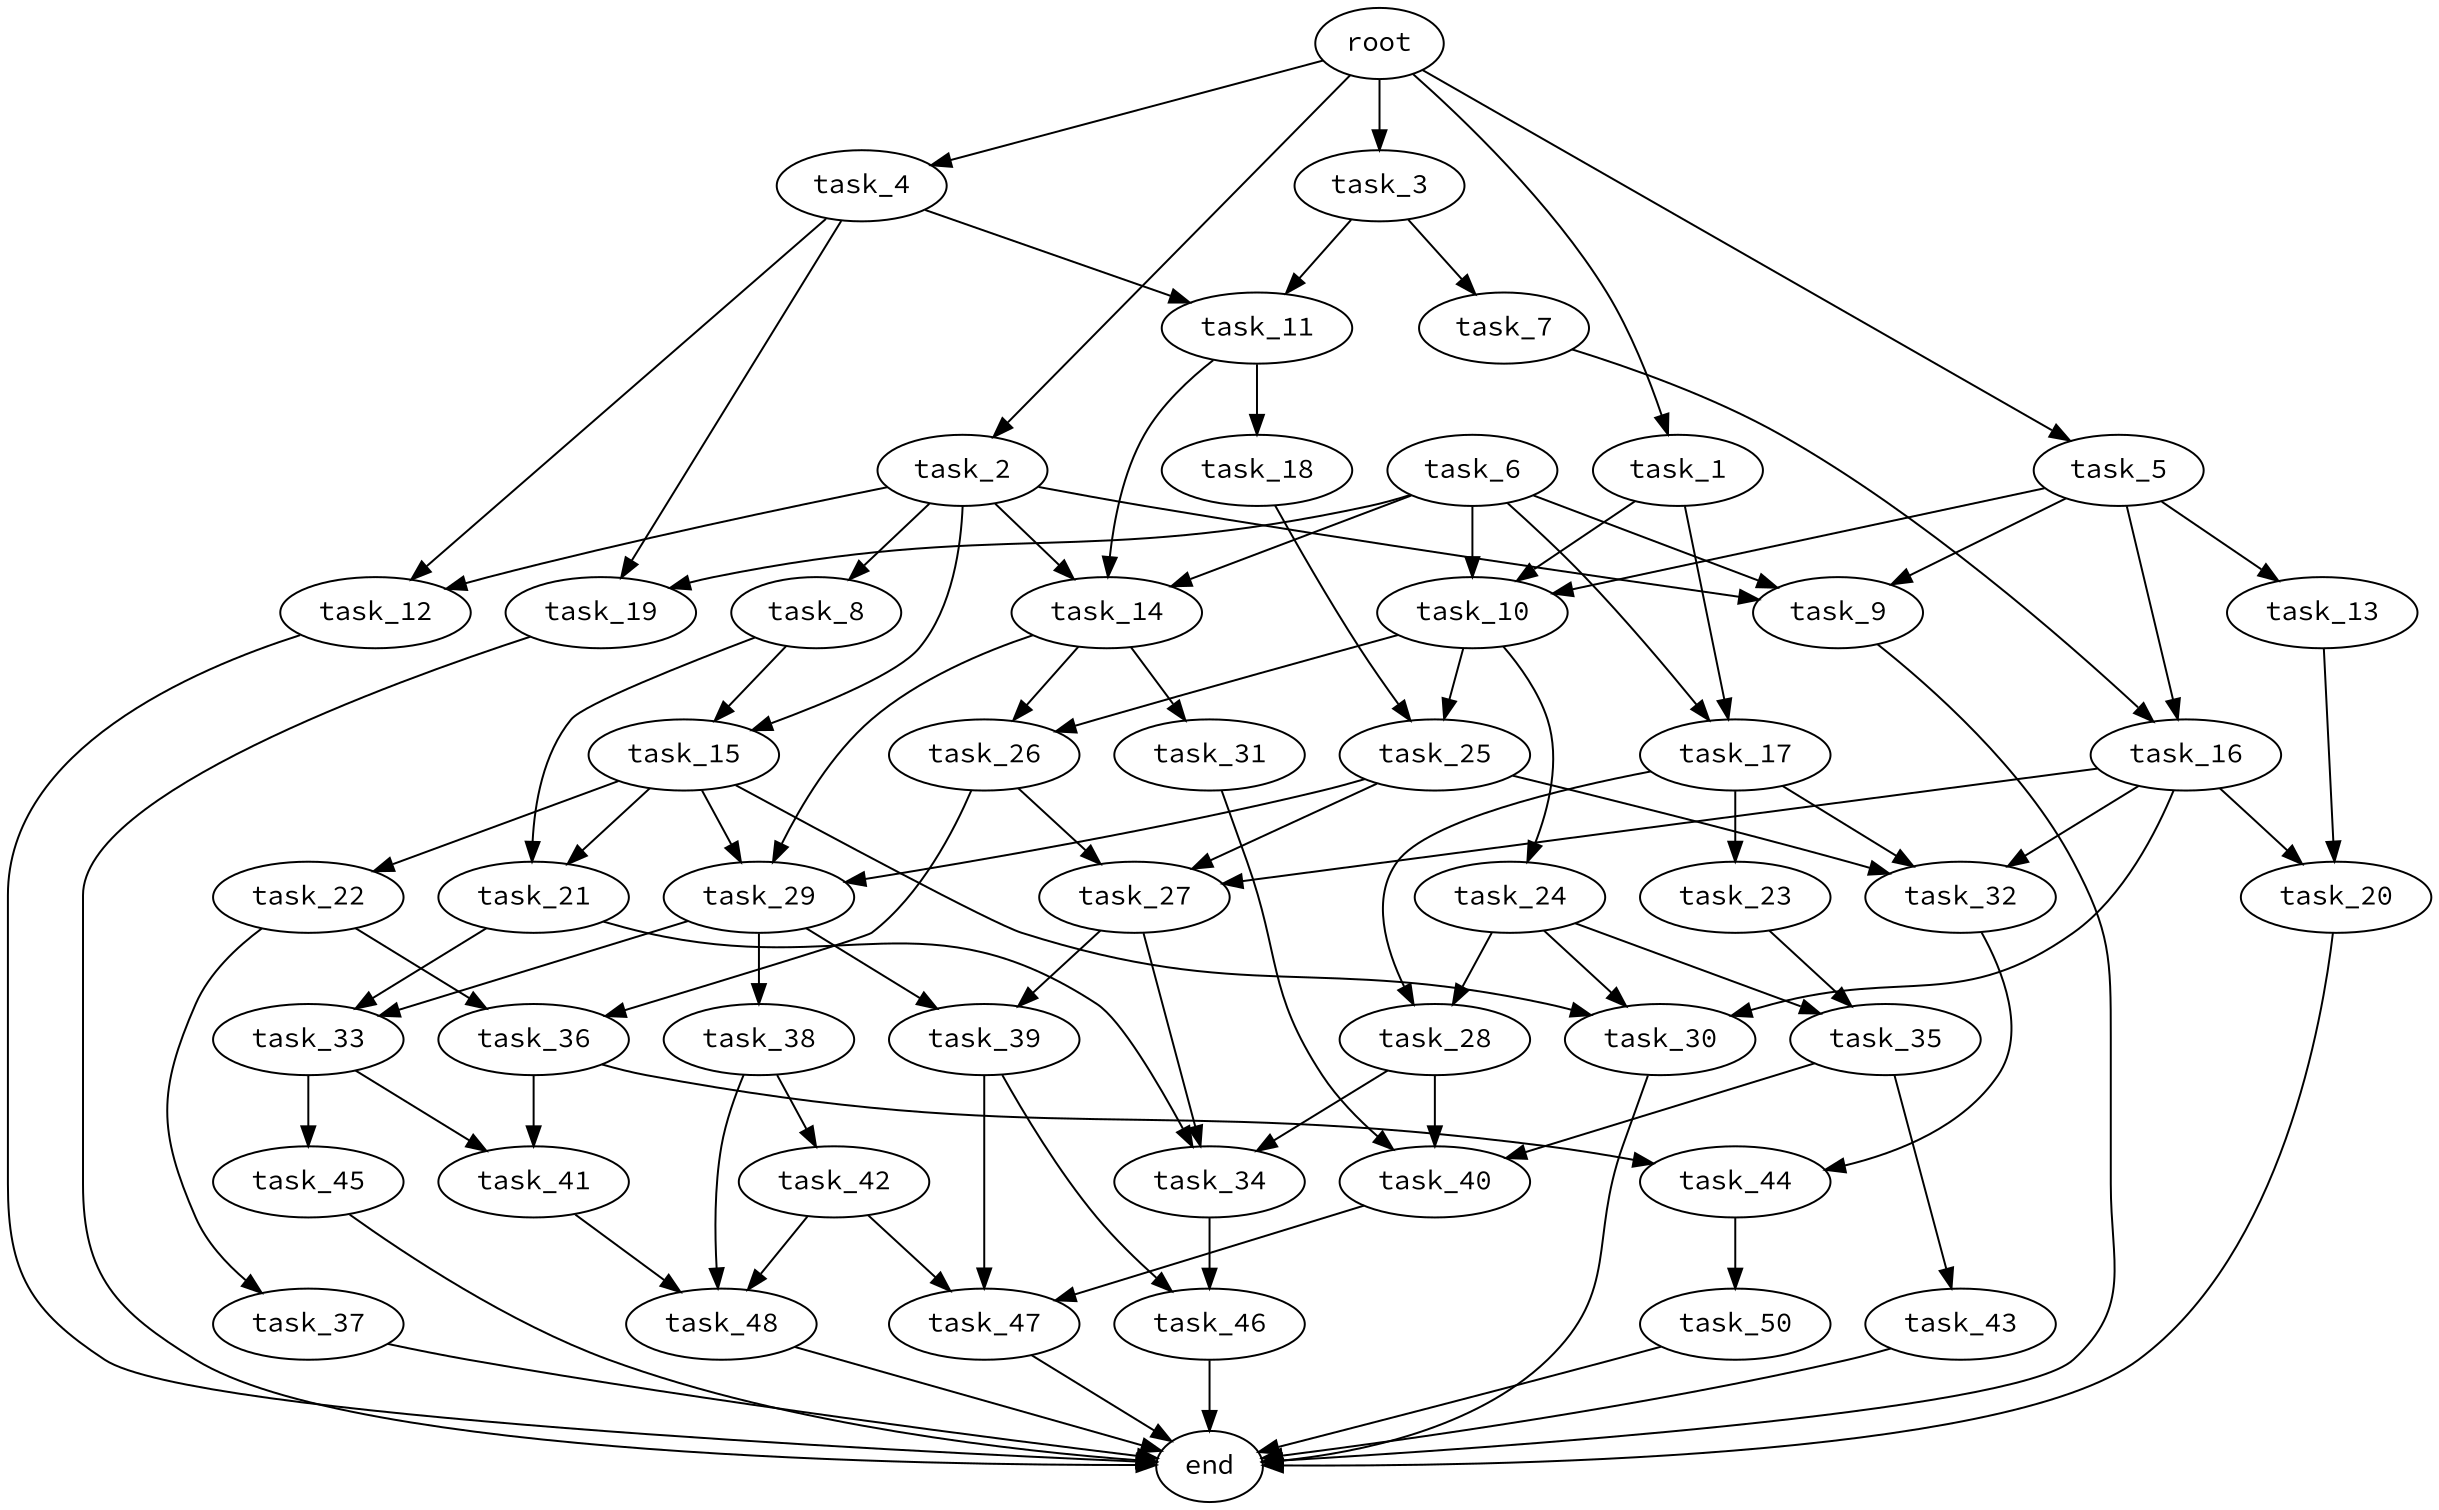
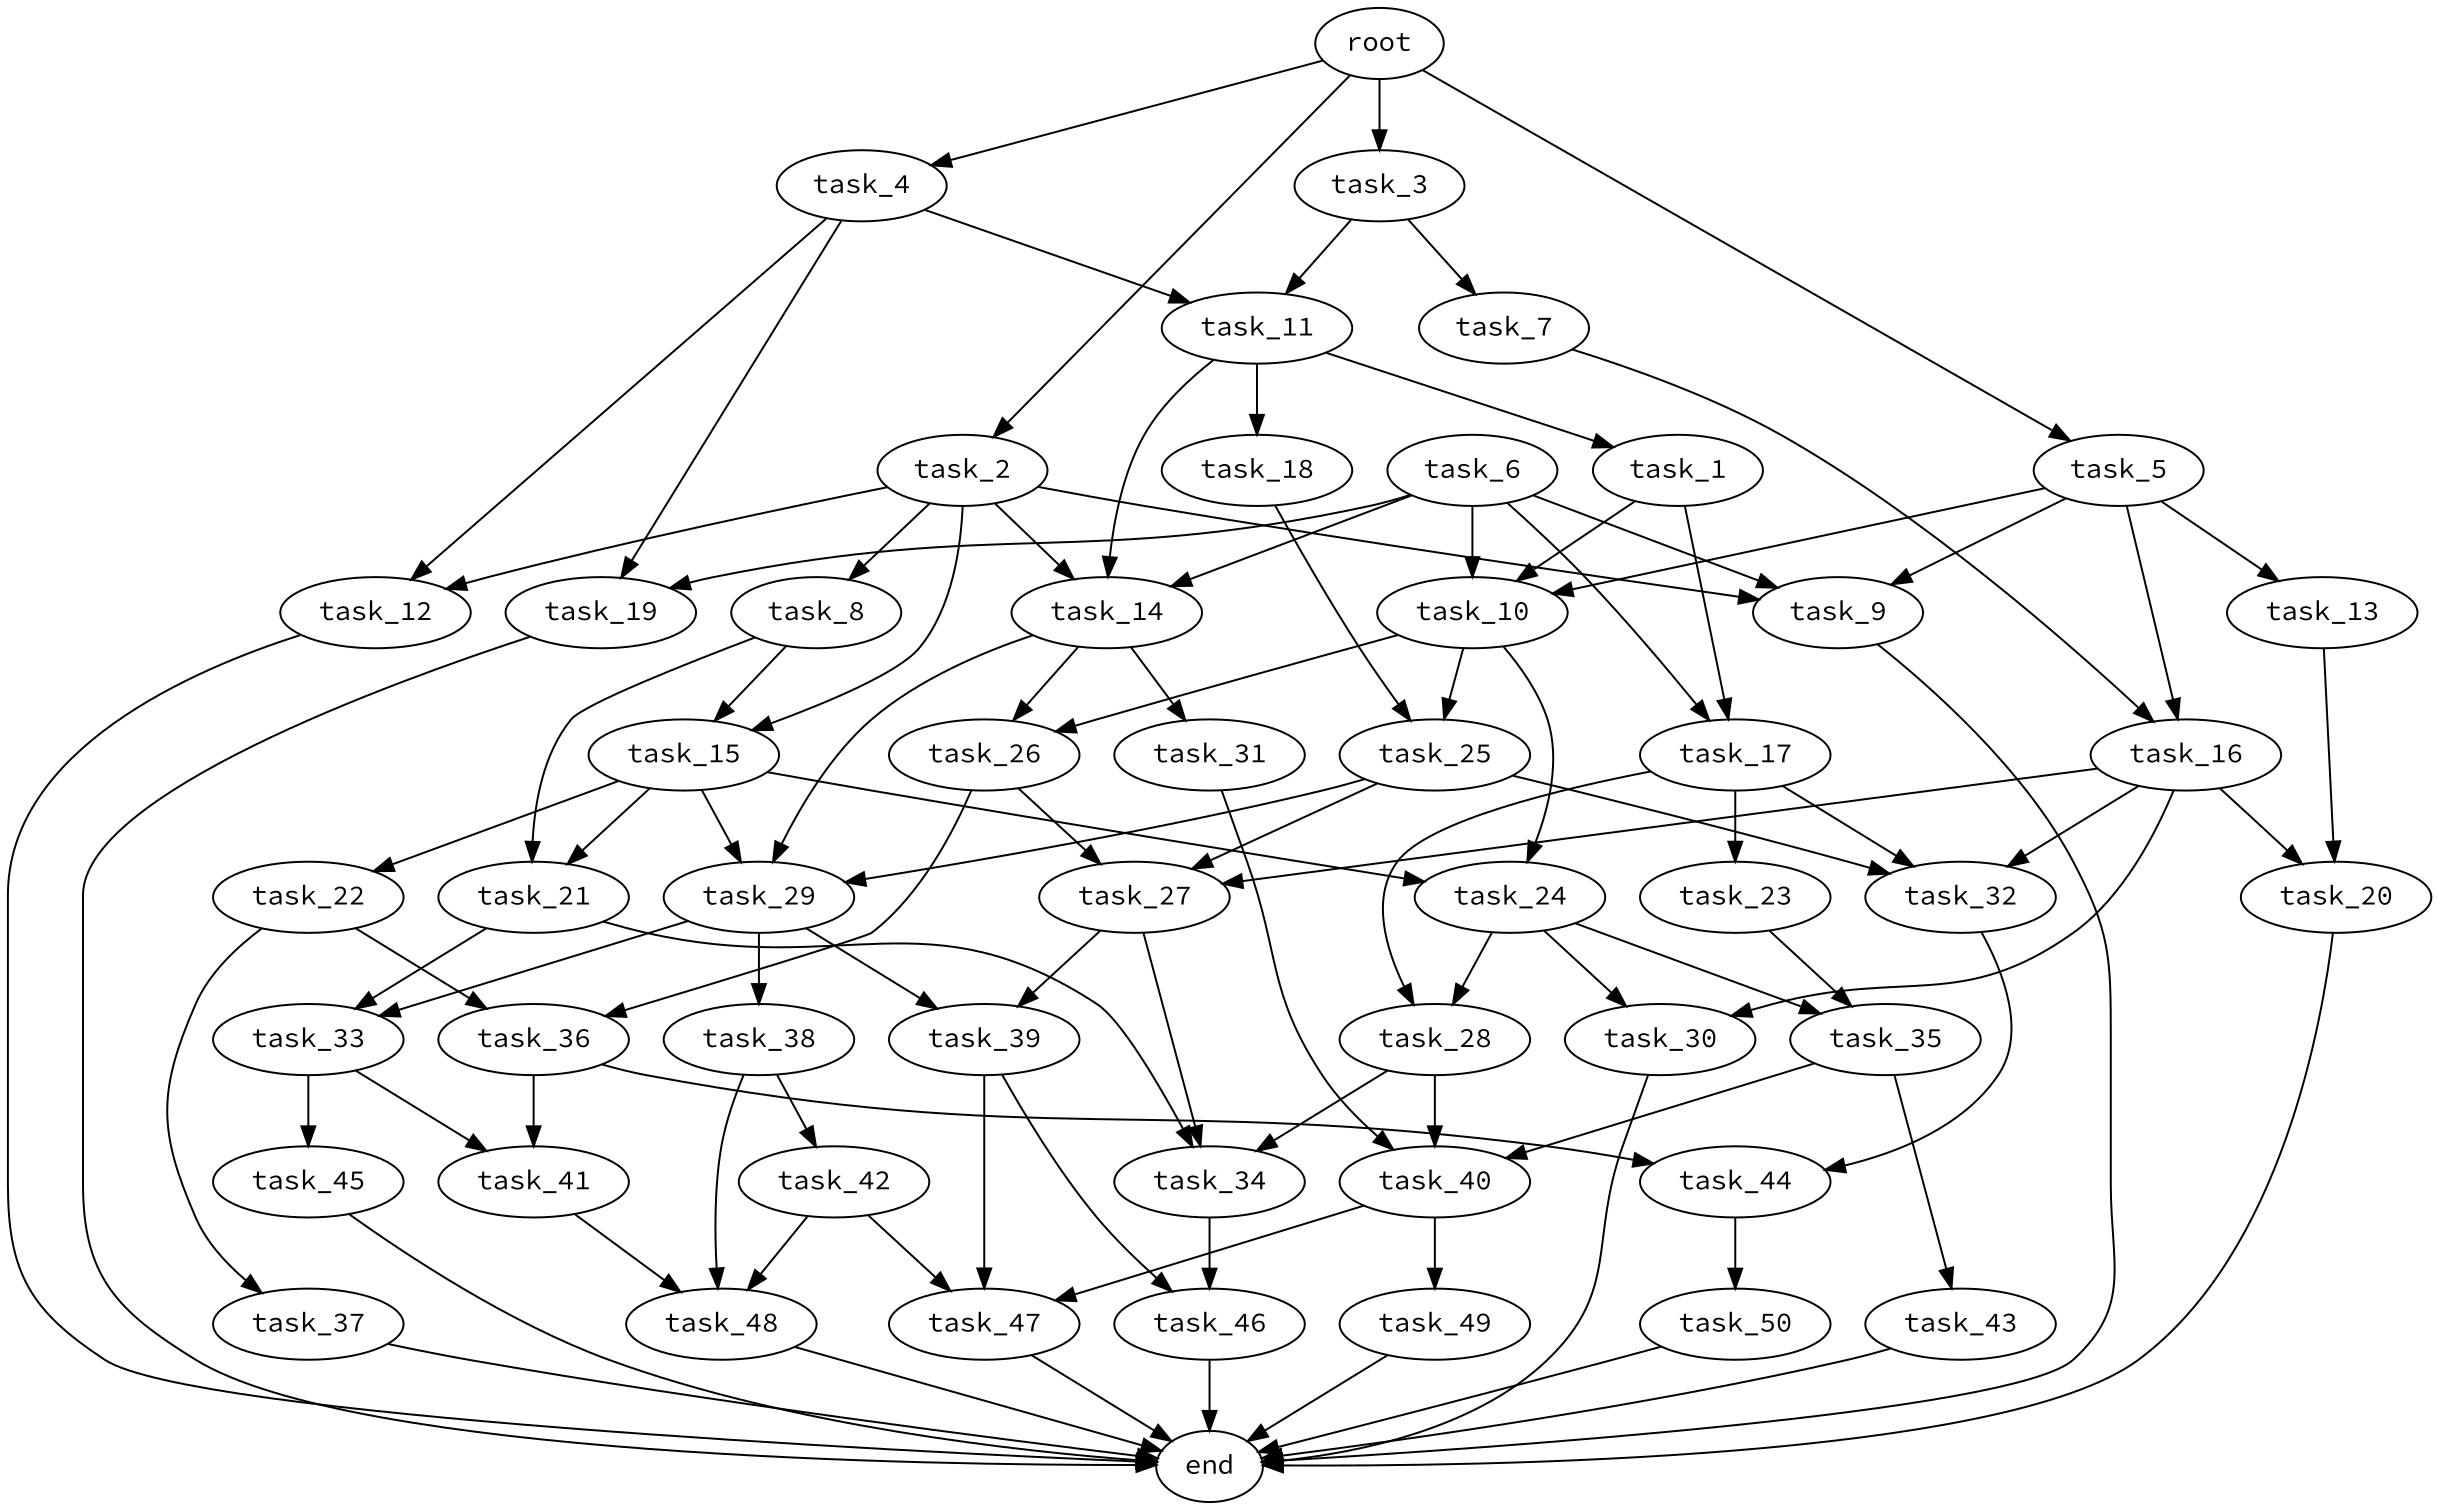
edge "root" -> "task_1": now "task_11" -> "task_1"
edge "task_15" -> "task_30": now "task_15" -> "task_24"
node "task_49": added
